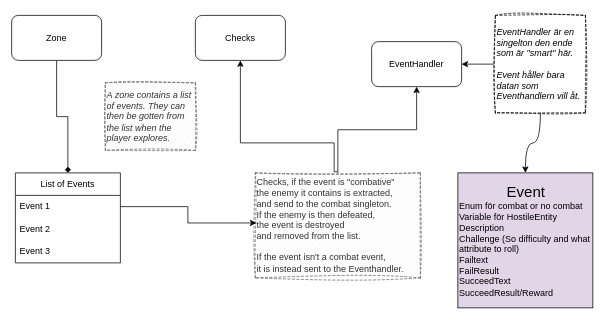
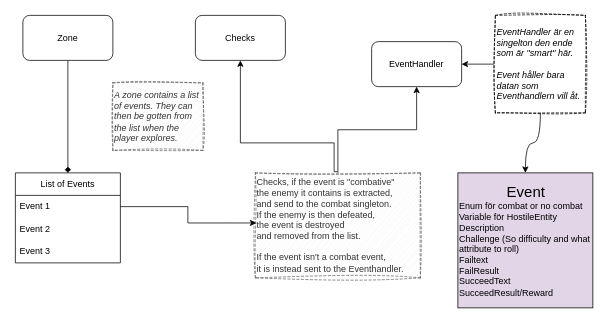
node "Zone": moved (57, 38) -> (68, 38)
node "A zone contains a list of events. They can then be gotten from the list when the player explores.": moved (150, 117) -> (158, 117)
